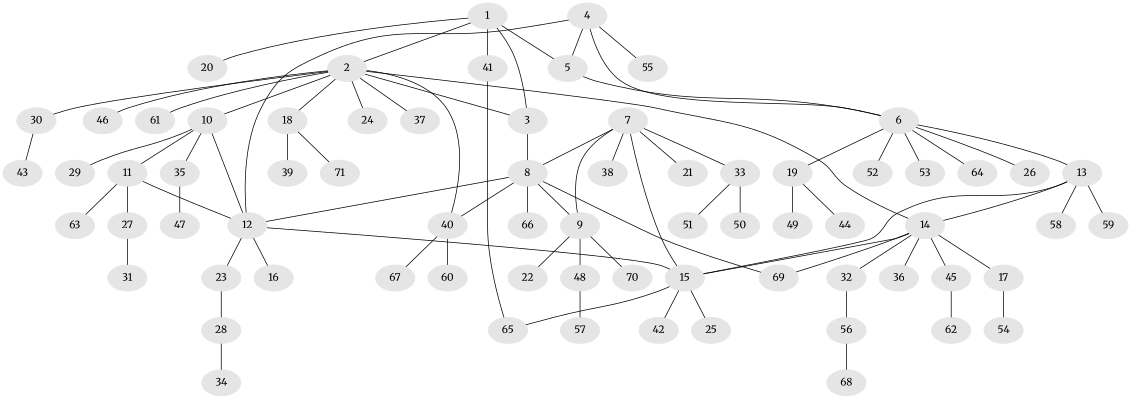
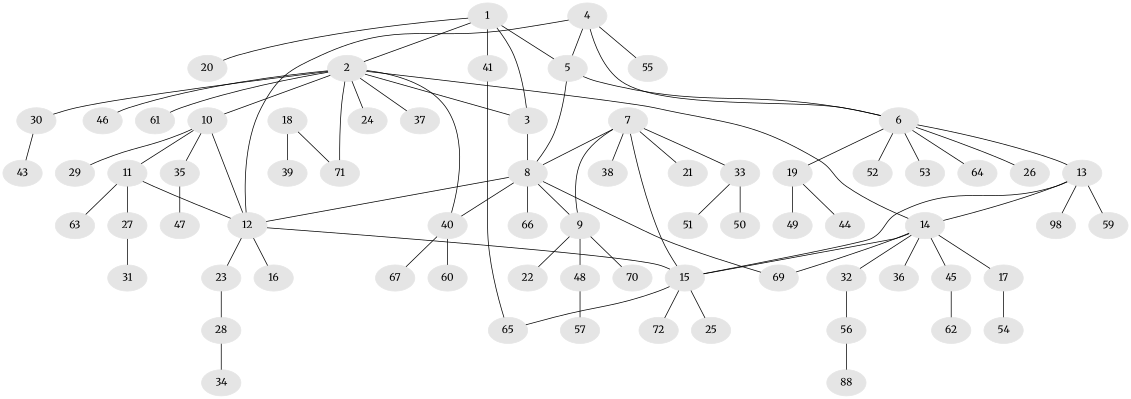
edge "2" -- "18": now "2" -- "71"
edge "5" -- "8": added
node "58": label "58" -> "98"
node "42": label "42" -> "72"
node "68": label "68" -> "88"
